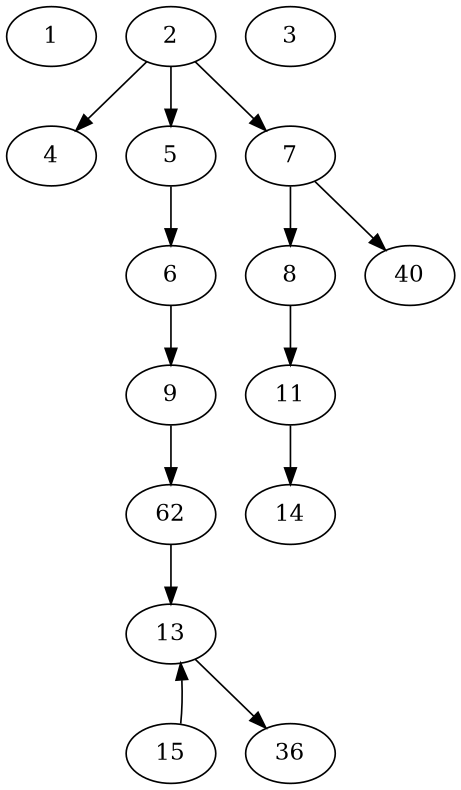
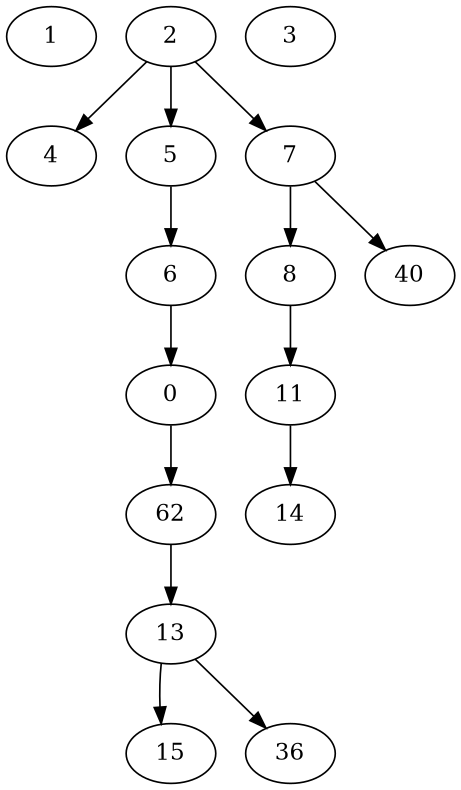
node "9": label "9" -> "0"
edge "15" -> "13": reversed
